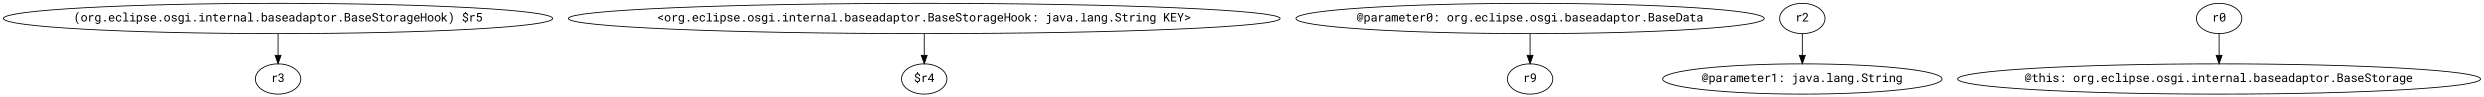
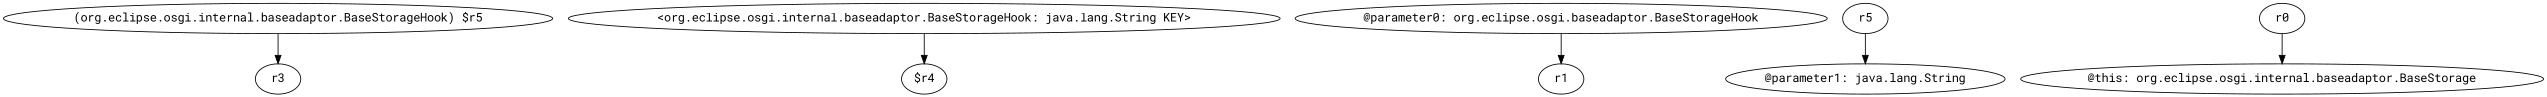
node "@parameter0: org.eclipse.osgi.baseadaptor.BaseData": label "@parameter0: org.eclipse.osgi.baseadaptor.BaseData" -> "@parameter0: org.eclipse.osgi.baseadaptor.BaseStorageHook"
node "r2": label "r2" -> "r5"
node "r9": label "r9" -> "r1"
